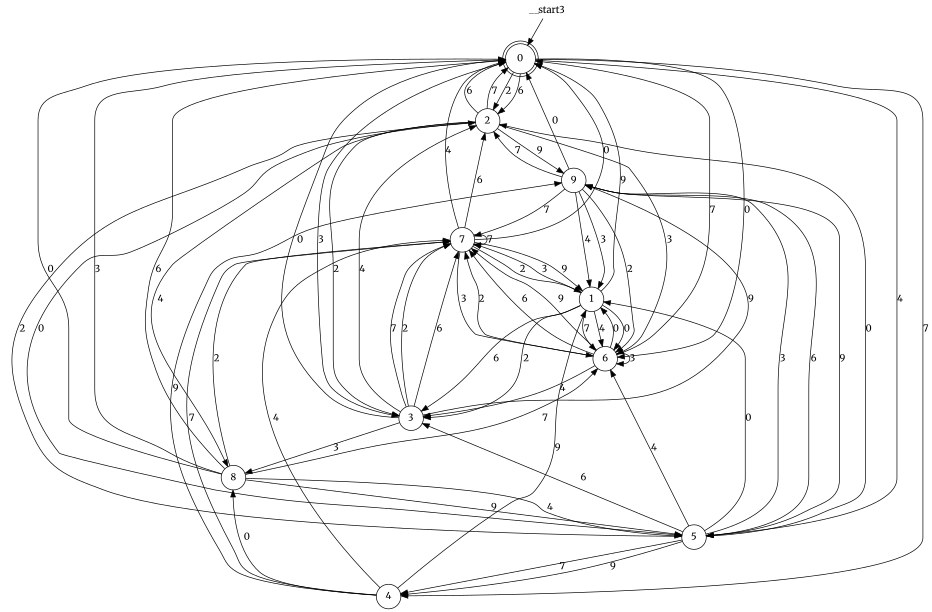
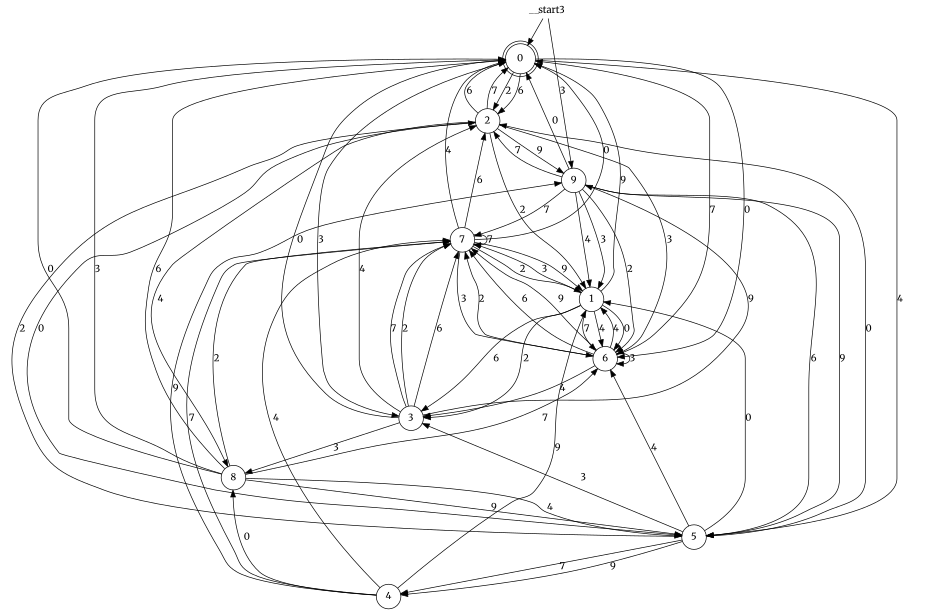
edge "2" -> "3": now "2" -> "1"
edge "5" -> "9": now "__start3" -> "9"
edge "6" -> "1": label "0" -> "4"
edge "0" -> "4": removed, label "7"
edge "5" -> "3": label "6" -> "3"
